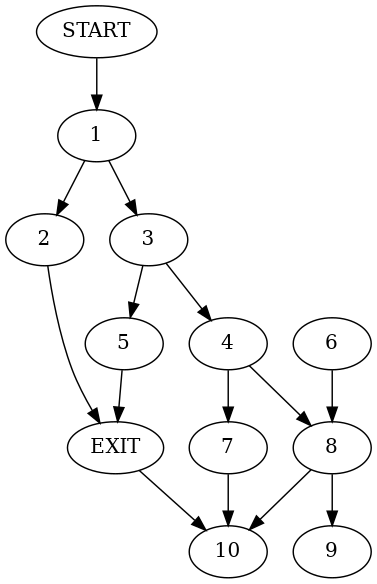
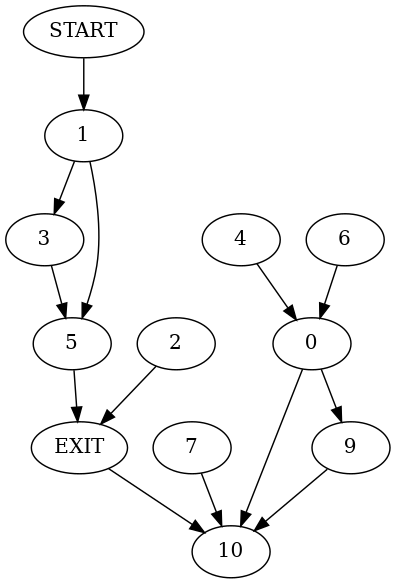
edge "1" -> "2": now "1" -> "5"
edge "3" -> "4": removed
edge "4" -> "7": removed
node "8": label "8" -> "0"
edge "9" -> "10": added
